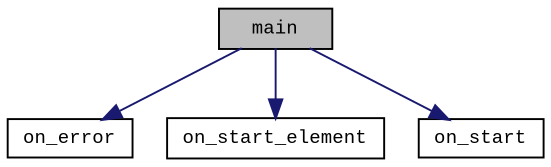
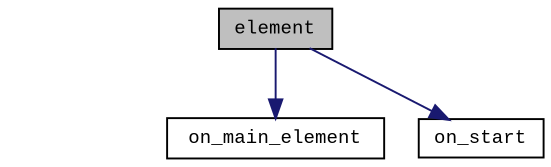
node "main": label "main" -> "element"
node "on_error": removed
node "on_start_element": label "on_start_element" -> "on_main_element"
